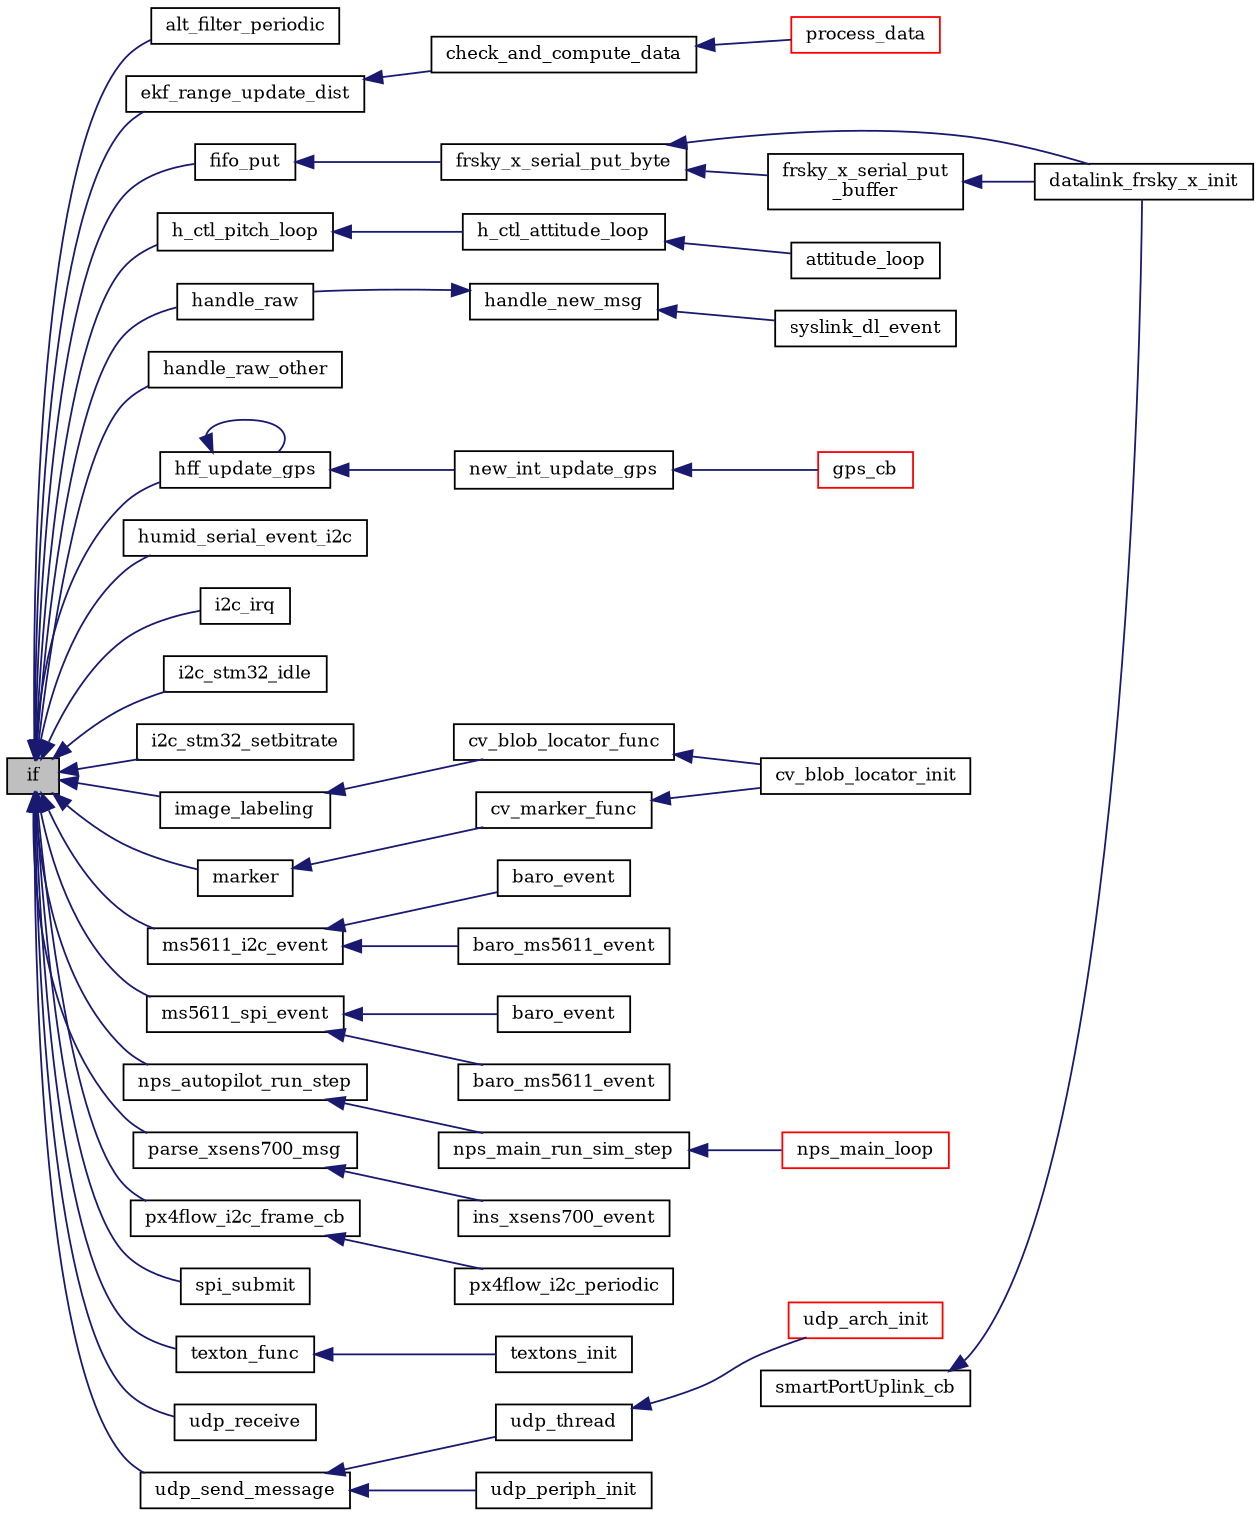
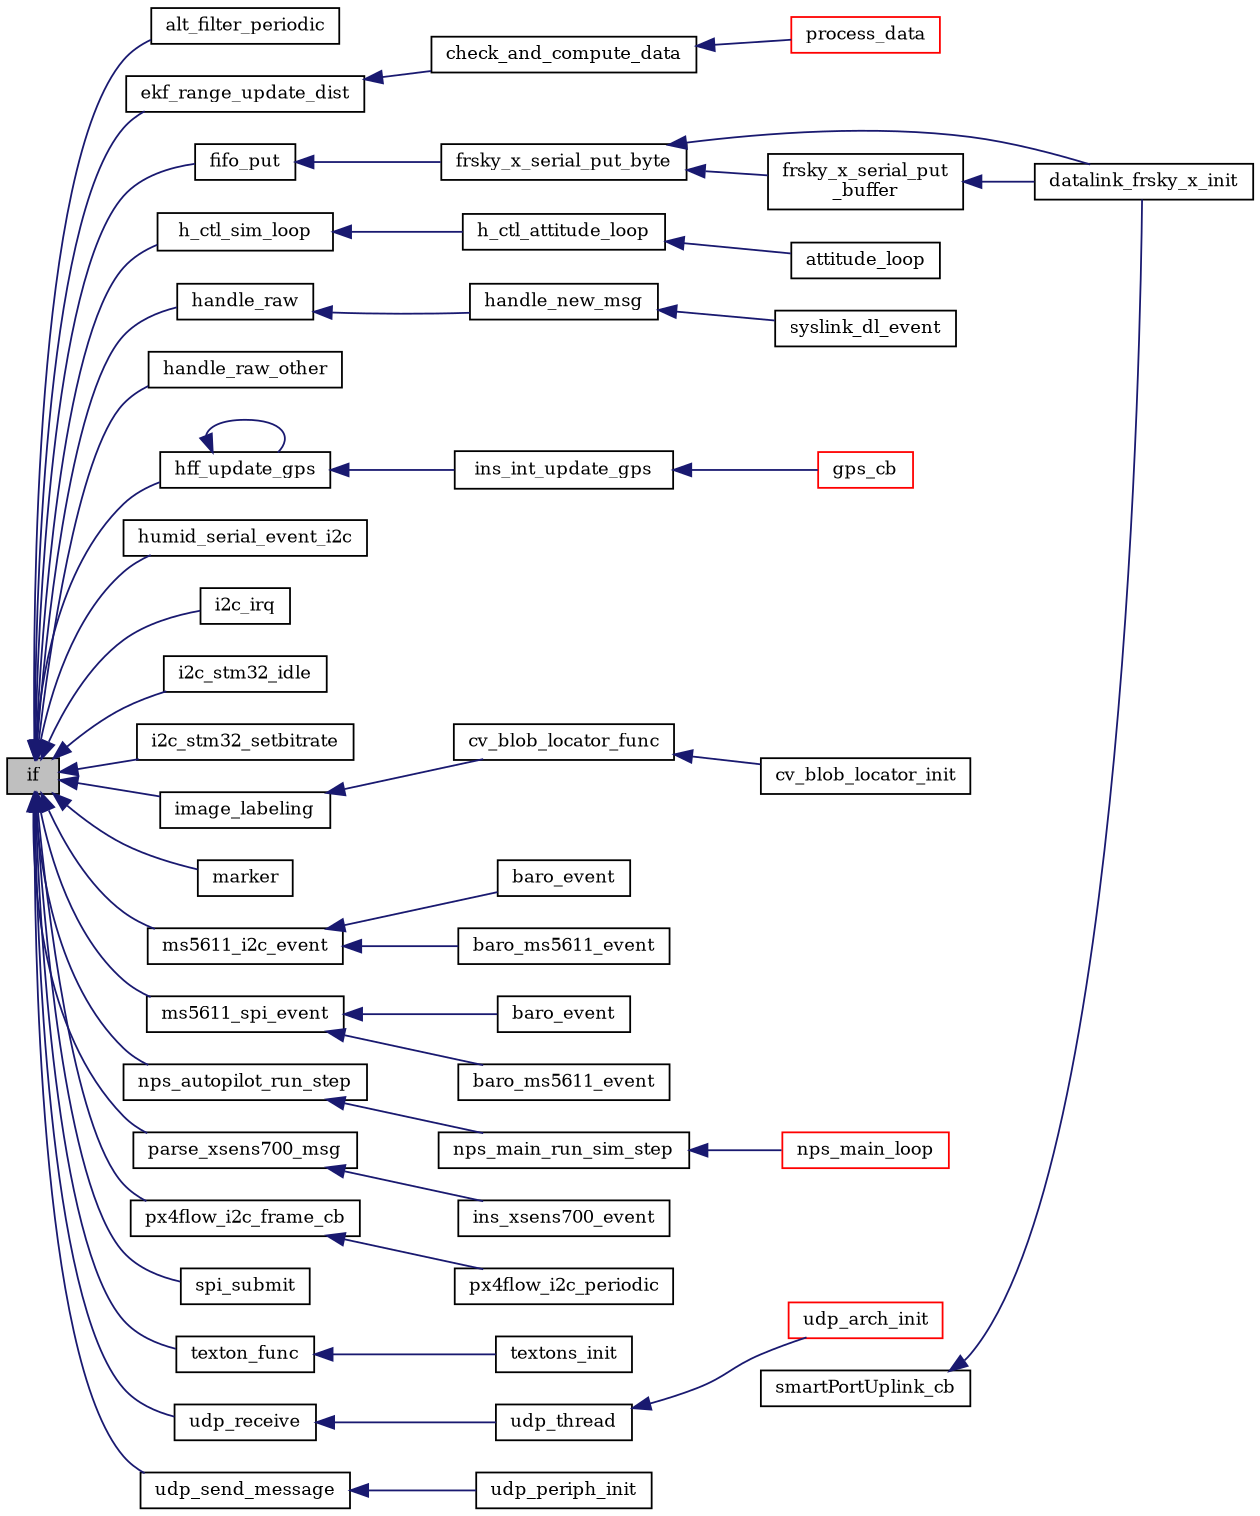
node "h_ctl_pitch_loop": label "h_ctl_pitch_loop" -> "h_ctl_sim_loop"
edge "handle_raw" -> "handle_new_msg": reversed
node "new_int_update_gps": label "new_int_update_gps" -> "ins_int_update_gps"
node "cv_marker_func": removed
edge "udp_thread" -> "udp_send_message": now "udp_thread" -> "udp_receive"
